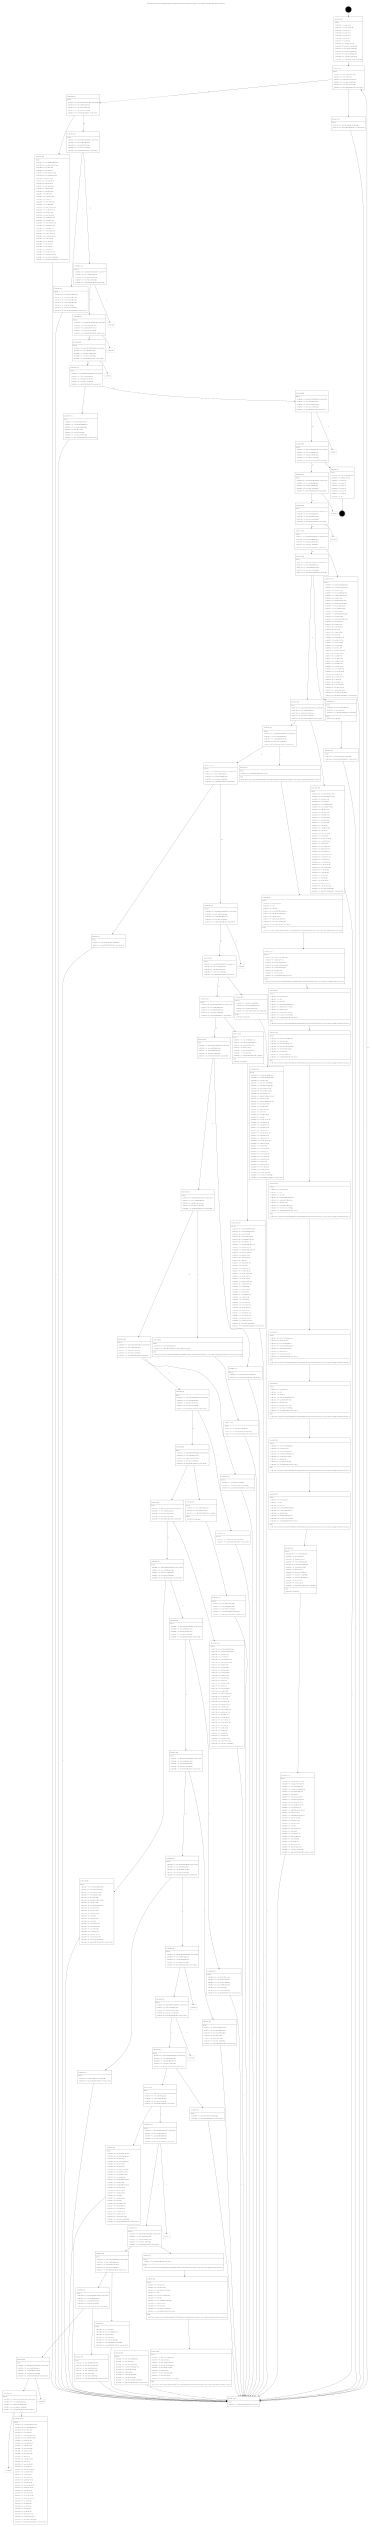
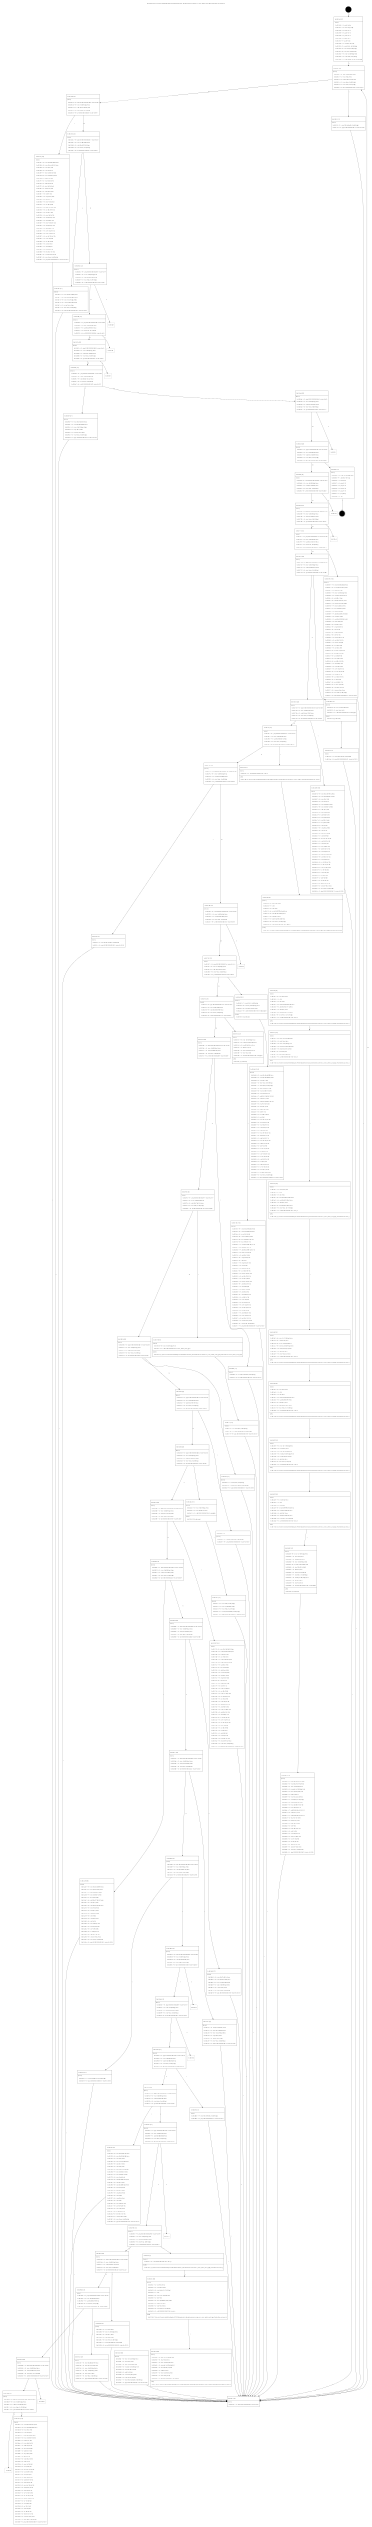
node "0x402c30 [31]": removed
